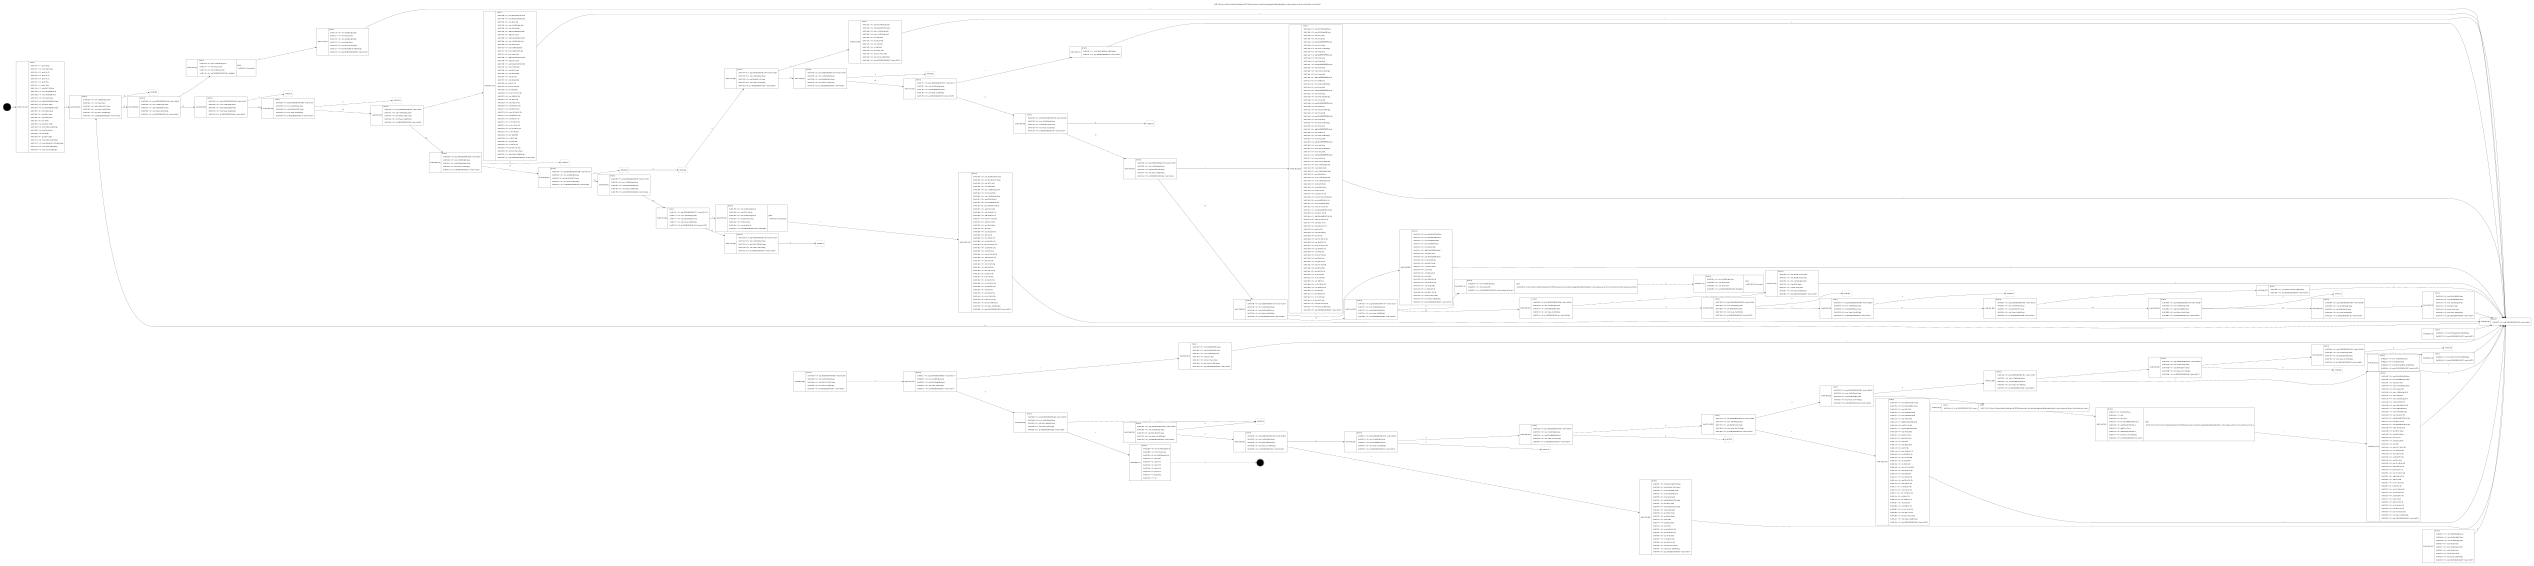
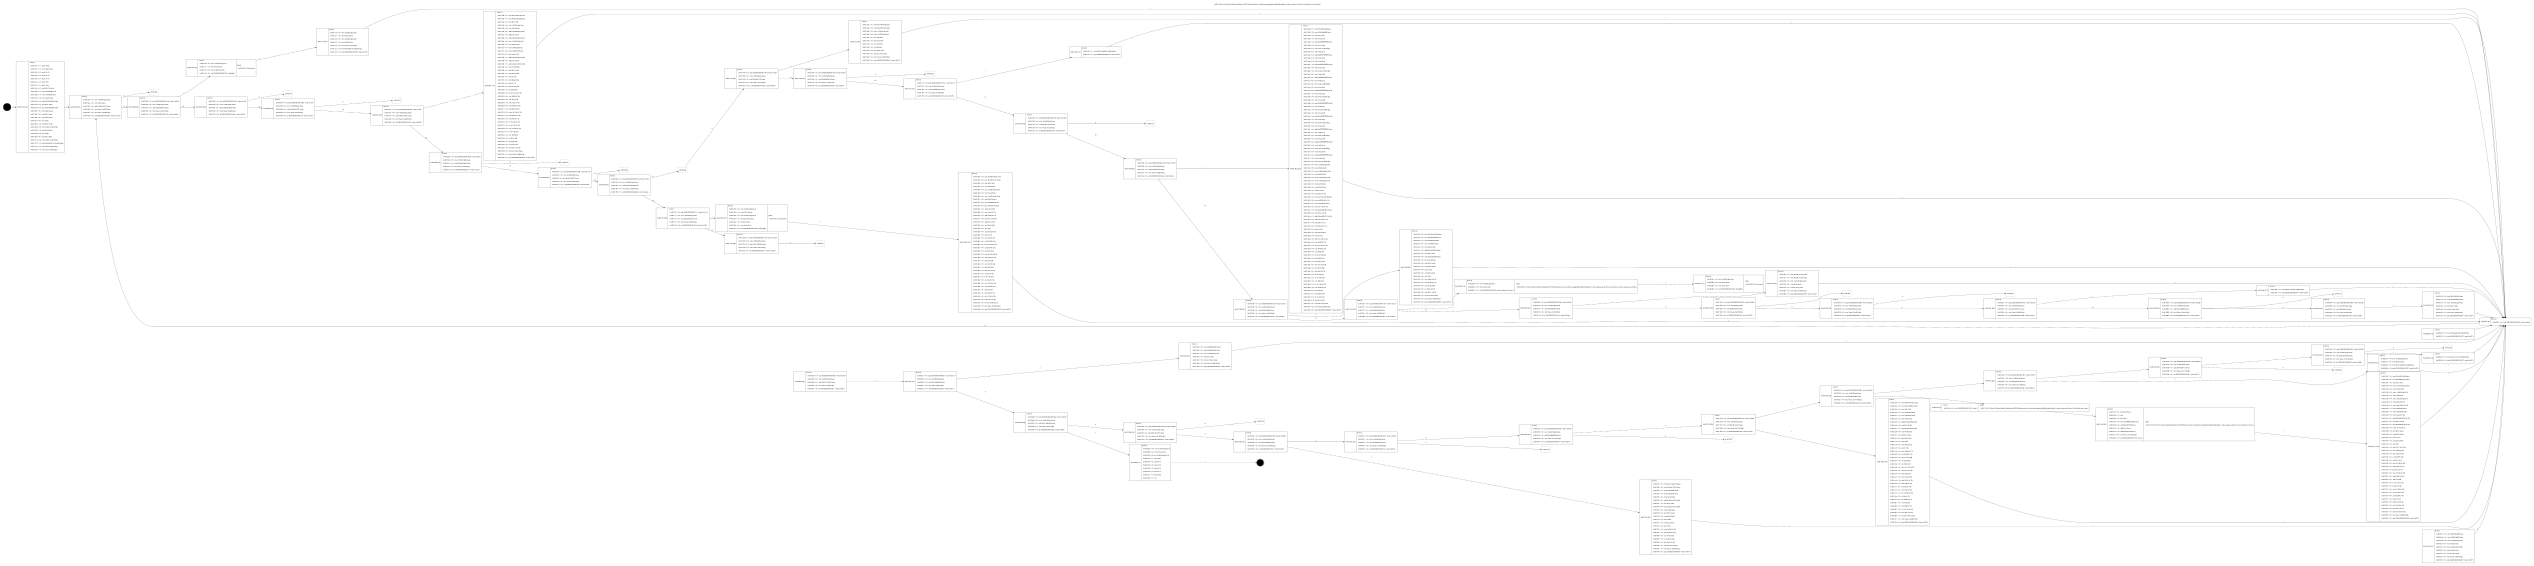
edge "0x40249d" -> "0x40244a": now "0x4016f0 [28]" -> "0x40244a"
edge "0x4018e8 [28]" -> "0x402302": now "0x4018e8 [28]" -> "0x401904 [28]"
